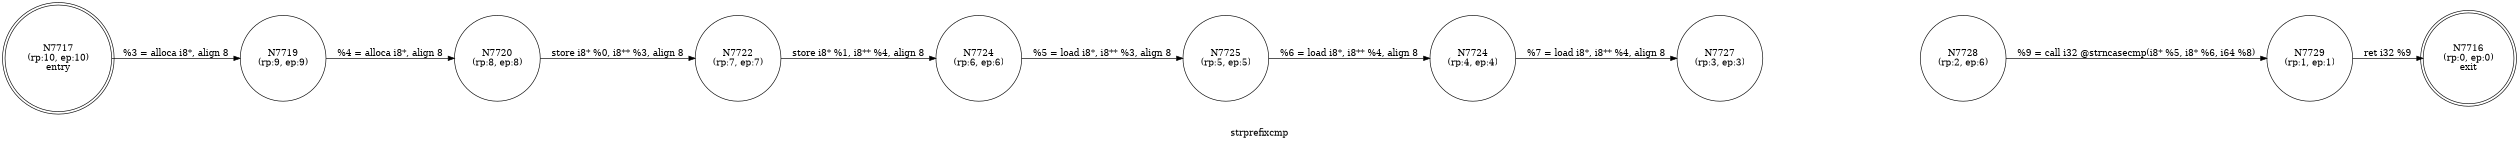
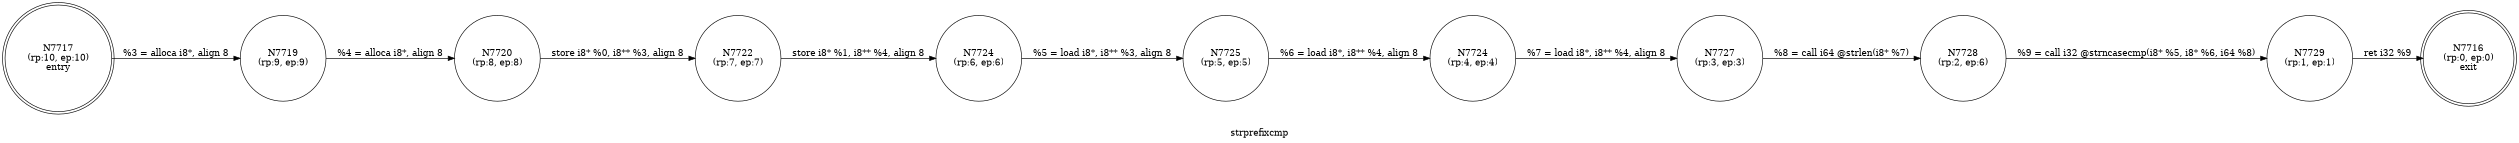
edge "N7727 (rp:3, ep:3)" -> "N7728 (rp:2, ep:6)": added, label "%8 = call i64 @strlen(i8* %7)"
